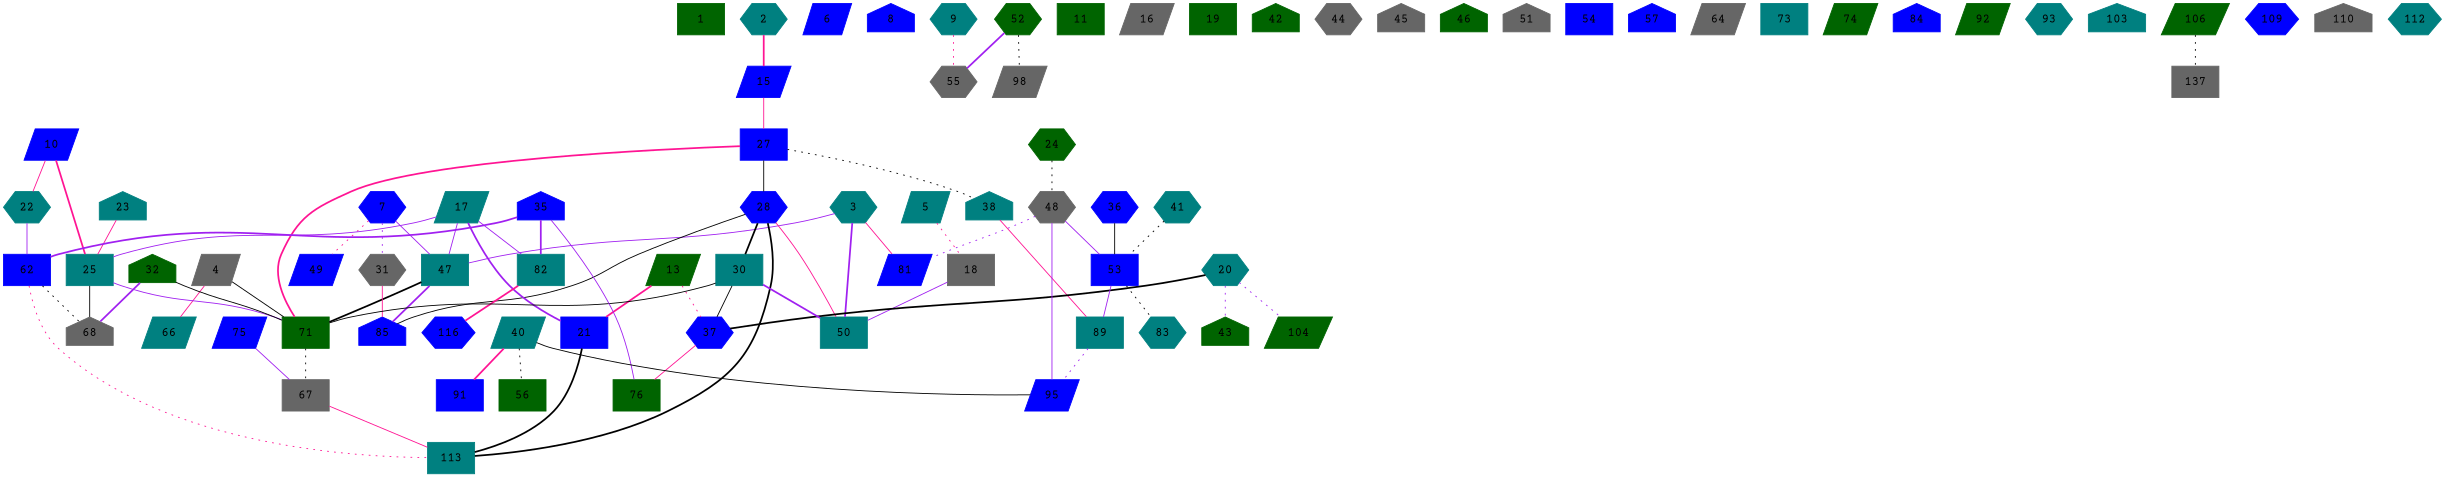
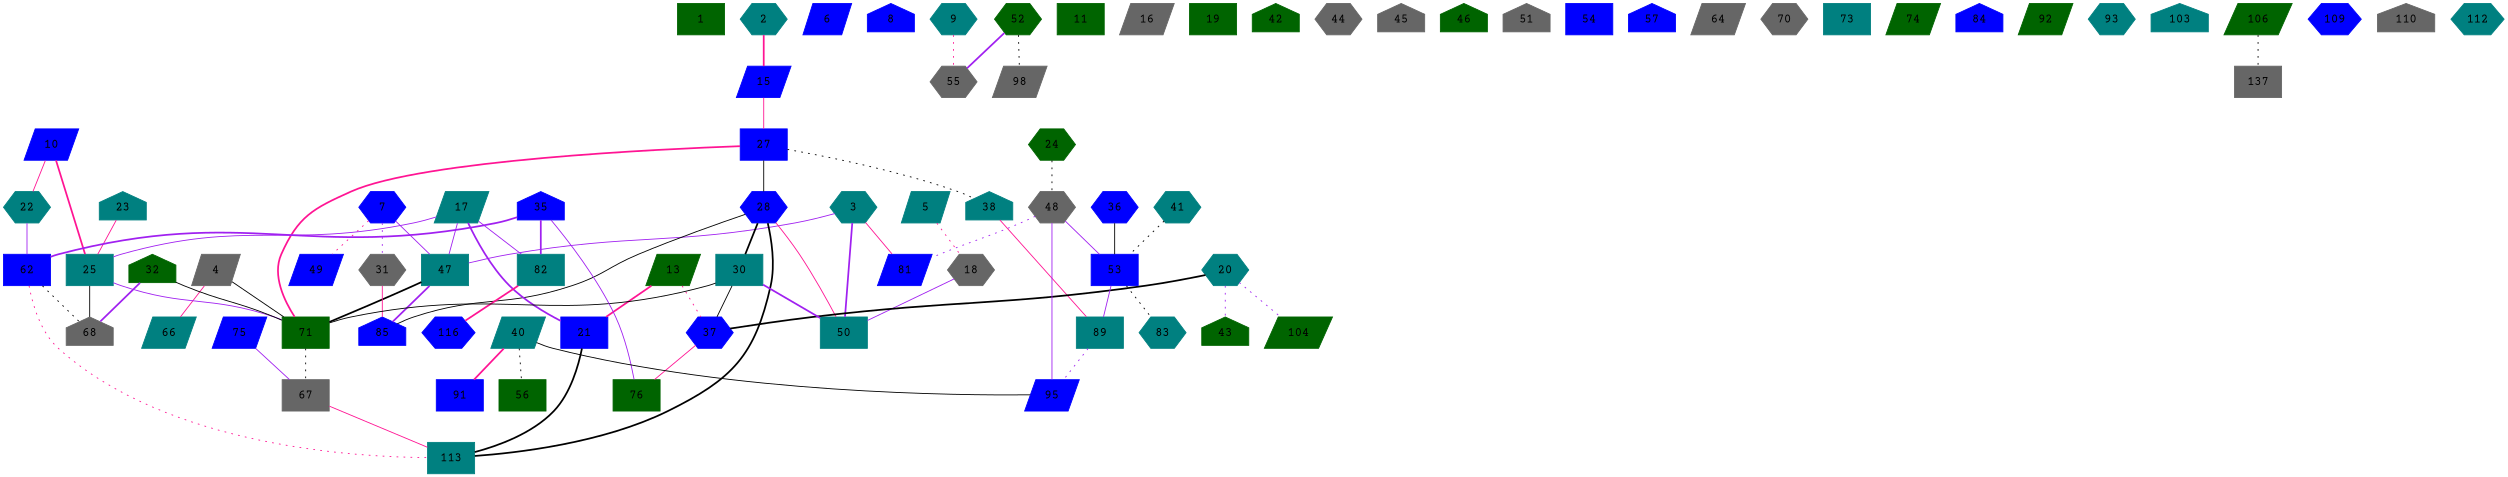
node "70": added
node "18": shape box -> hexagon
